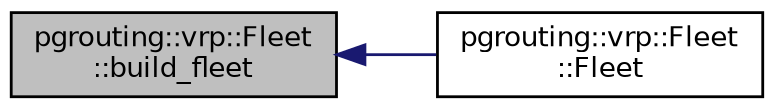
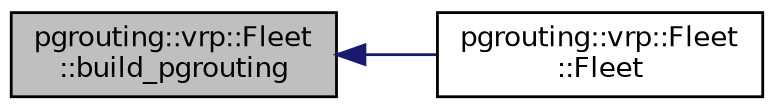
node "pgrouting::vrp::Fleet ::build_fleet": label "pgrouting::vrp::Fleet ::build_fleet" -> "pgrouting::vrp::Fleet ::build_pgrouting"
